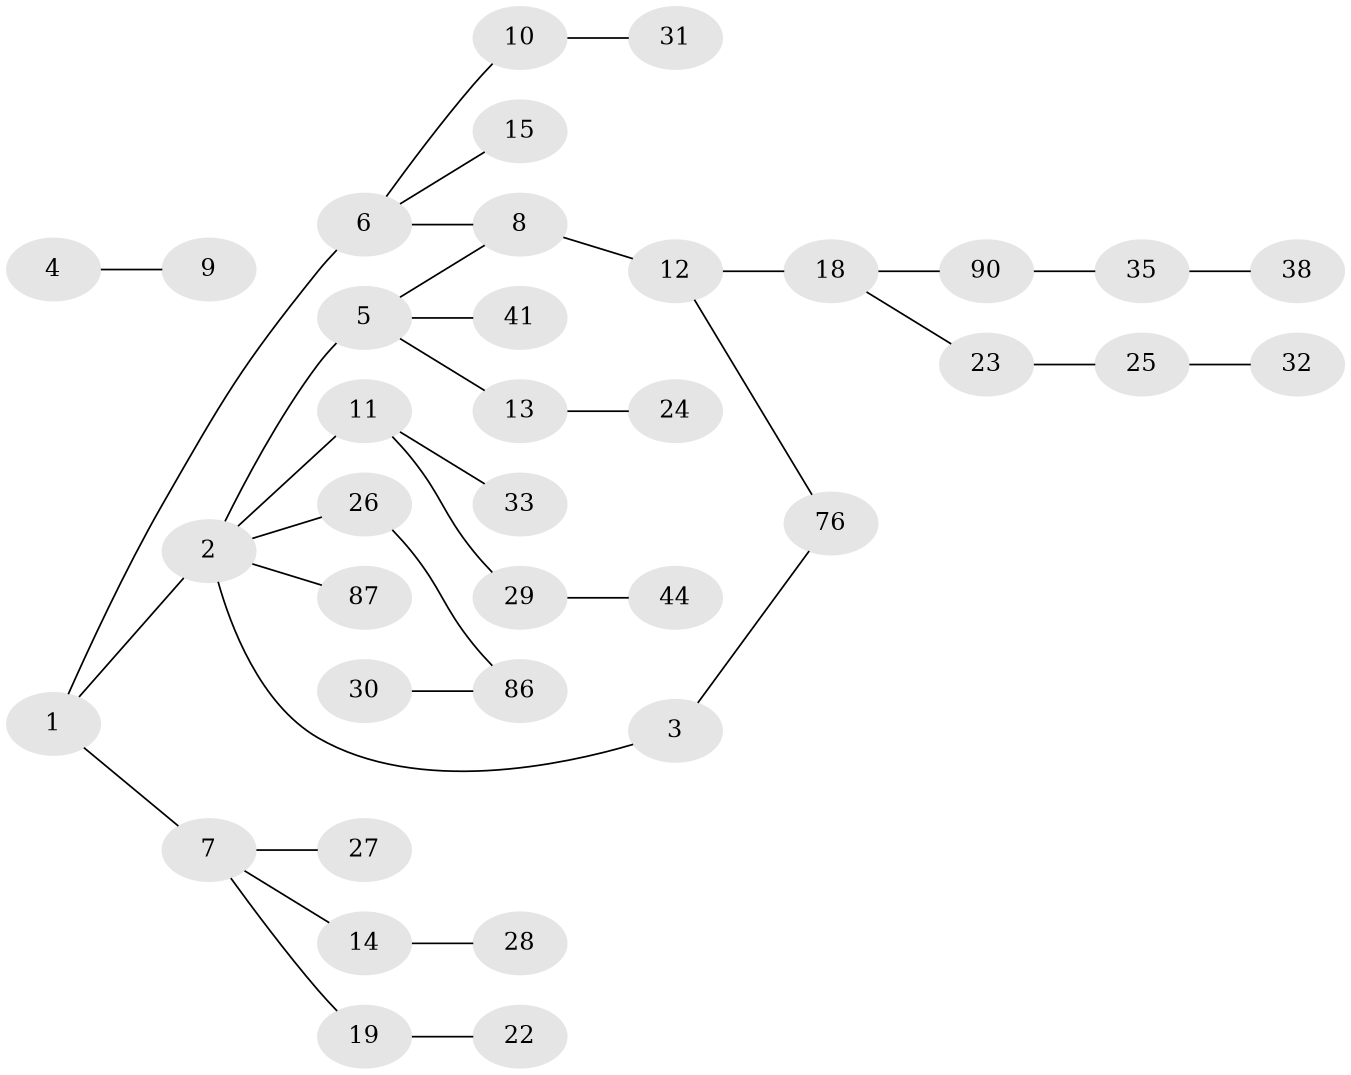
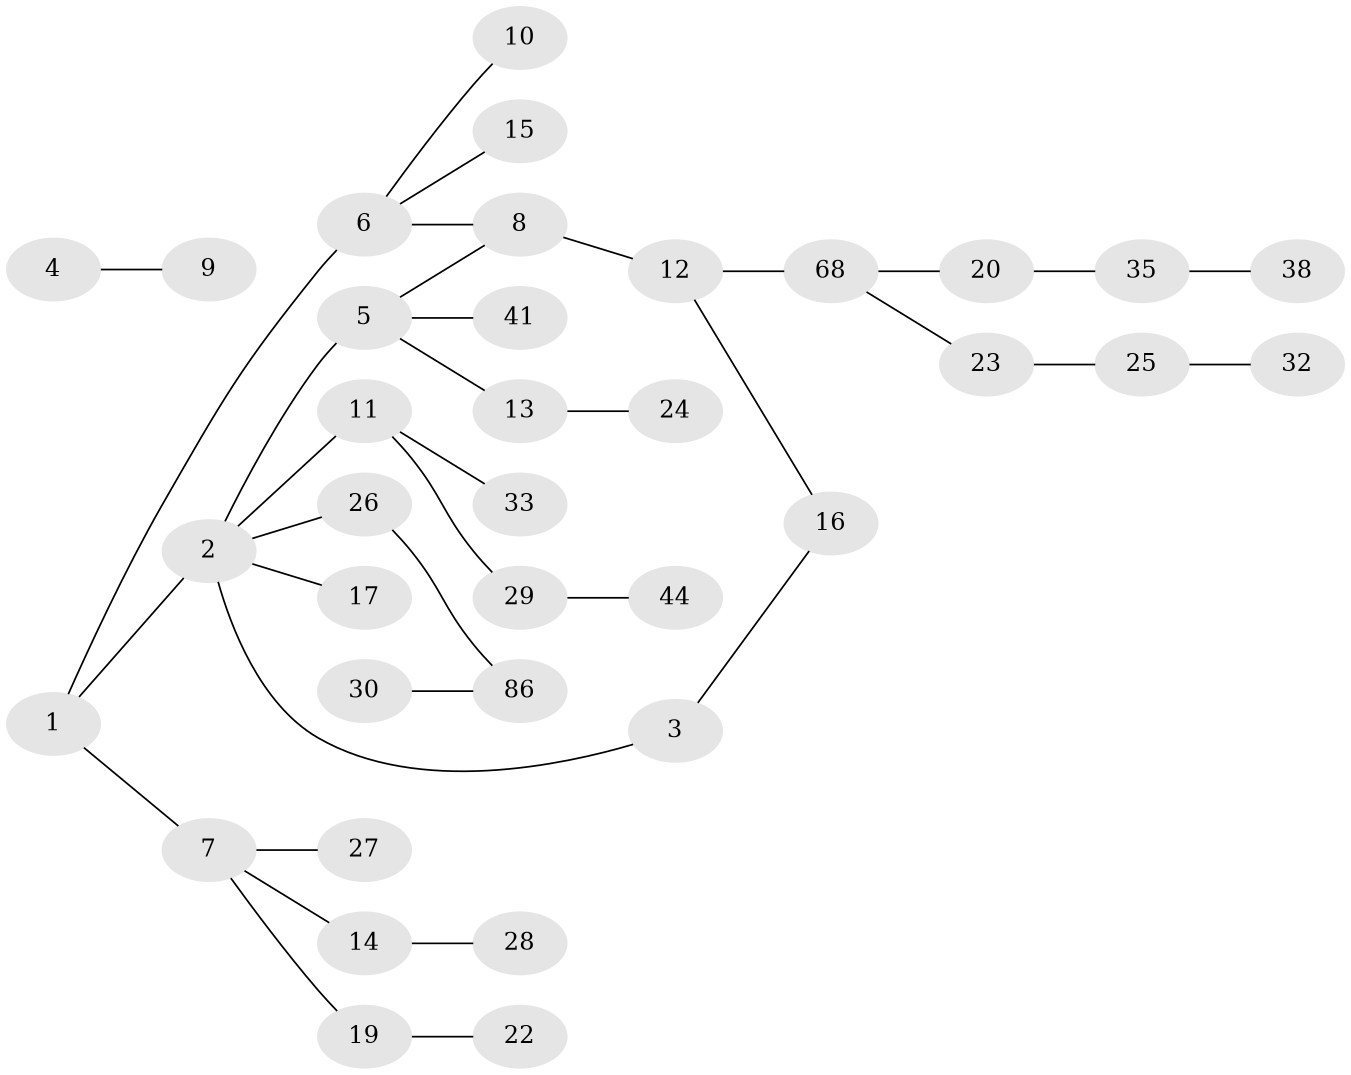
node "31": removed
node "18": label "18" -> "68"
node "90": label "90" -> "20"
node "76": label "76" -> "16"
node "87": label "87" -> "17"
